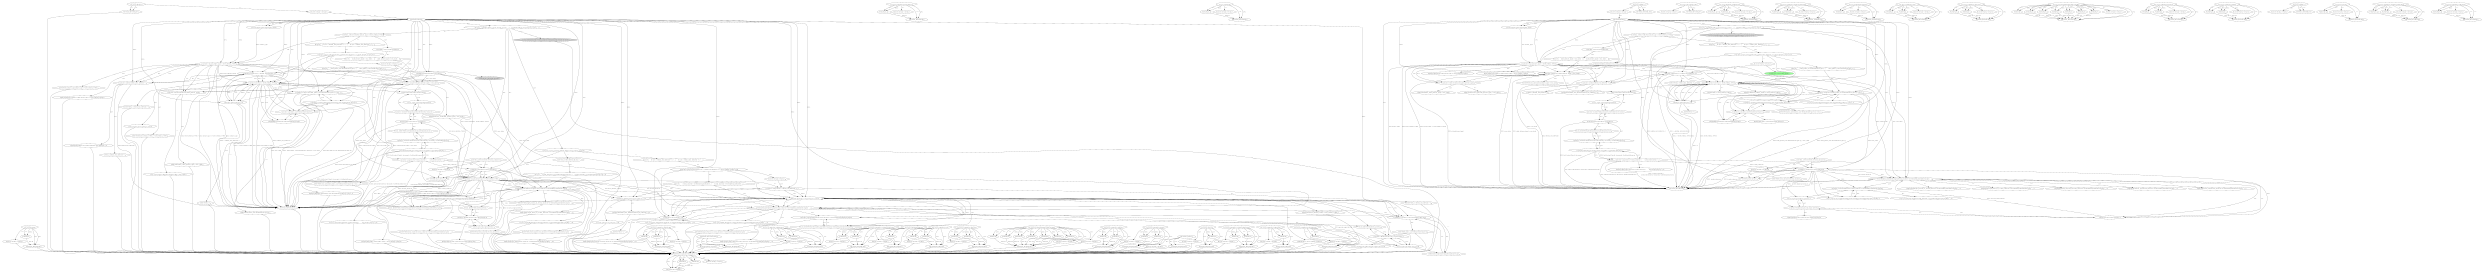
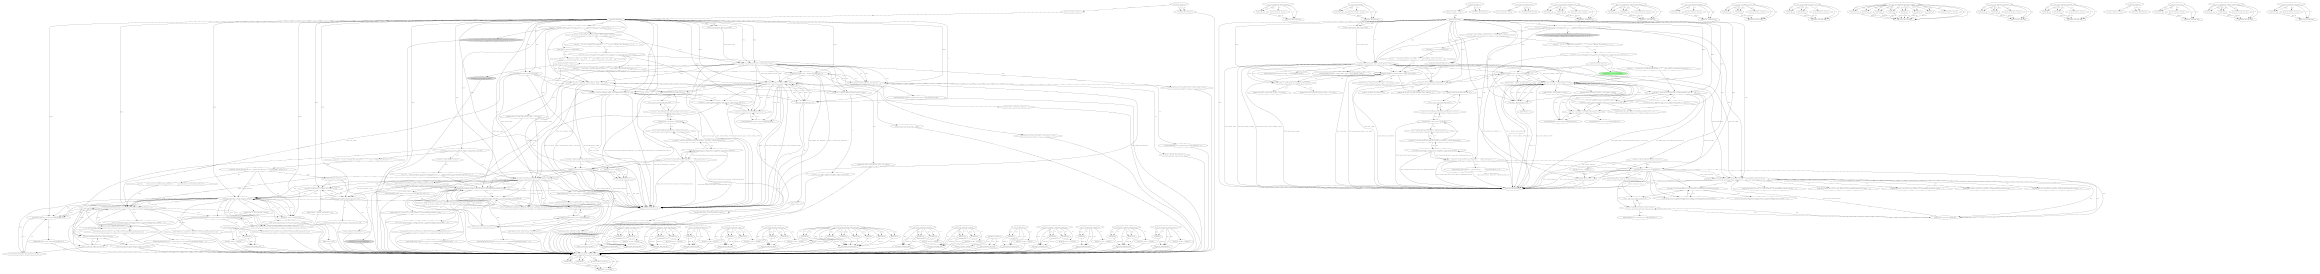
node "<(LOCAL,int i: int)<SUB>16</SUB>>": added
